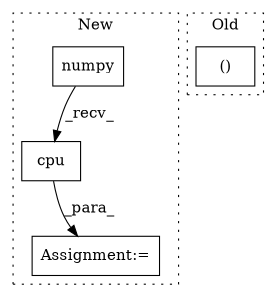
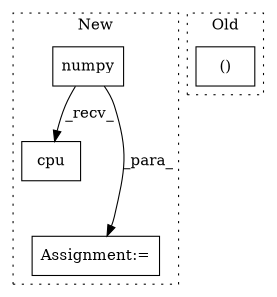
edge "cpu" -> "Assignment:=": now "numpy" -> "Assignment:="
